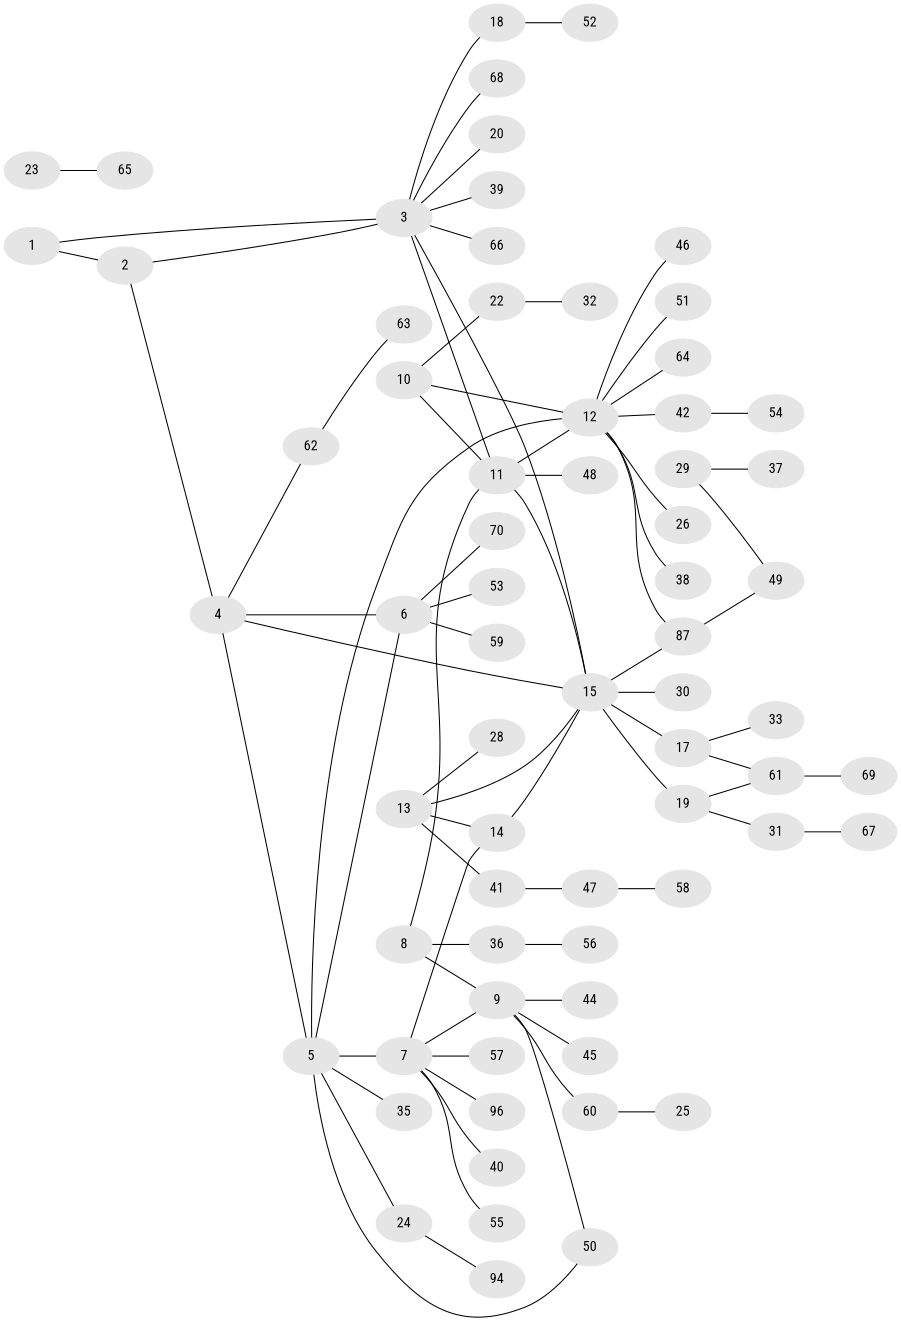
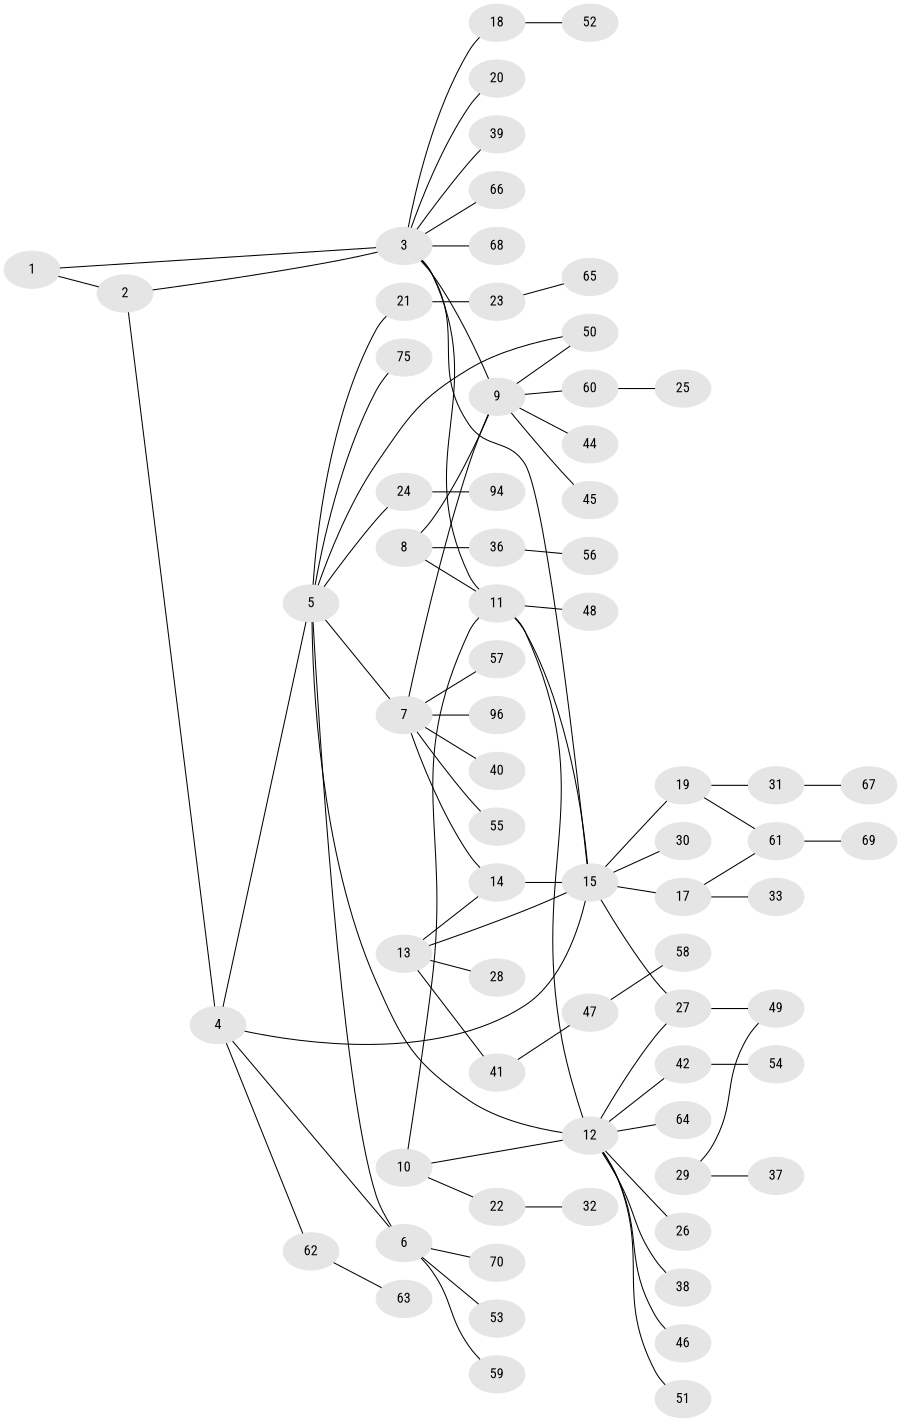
node "21": added
edge "3" -- "9": added
node "87": label "87" -> "27"
node "35": label "35" -> "75"
